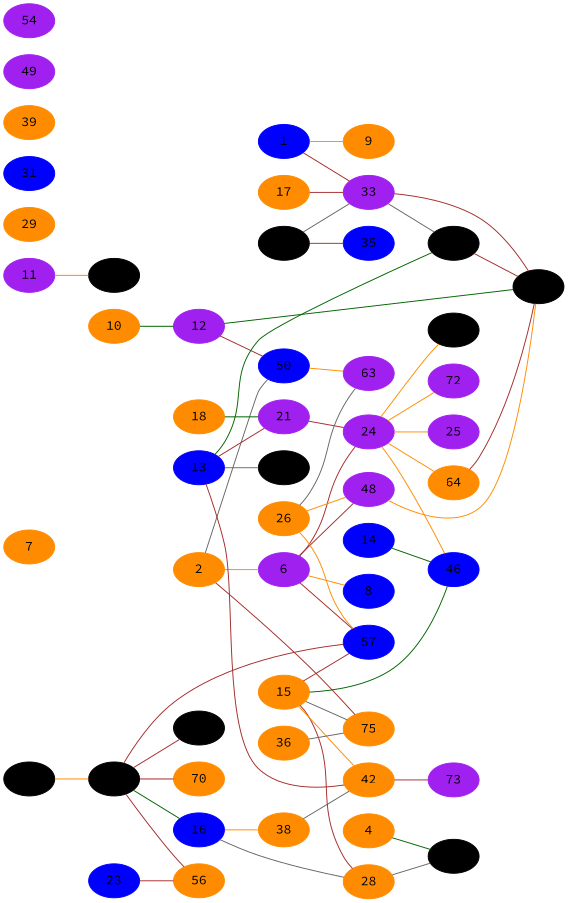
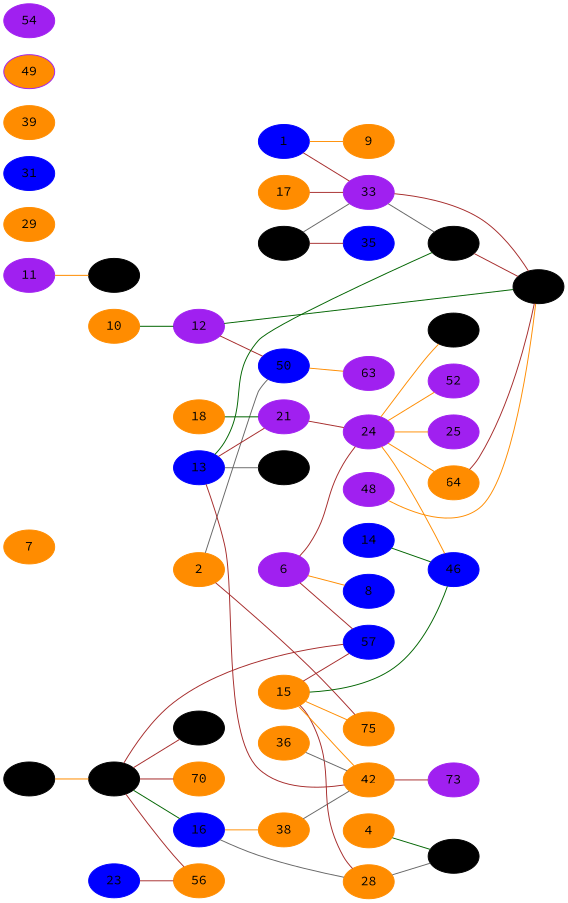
node "49": fillcolor purple -> darkorange
node "72": label "72" -> "52"
node "26": removed
edge "48" -- "6": removed
edge "2" -- "6": removed
edge "15" -- "75": color gray40 -> darkorange
edge "75" -- "36": now "42" -- "36"
